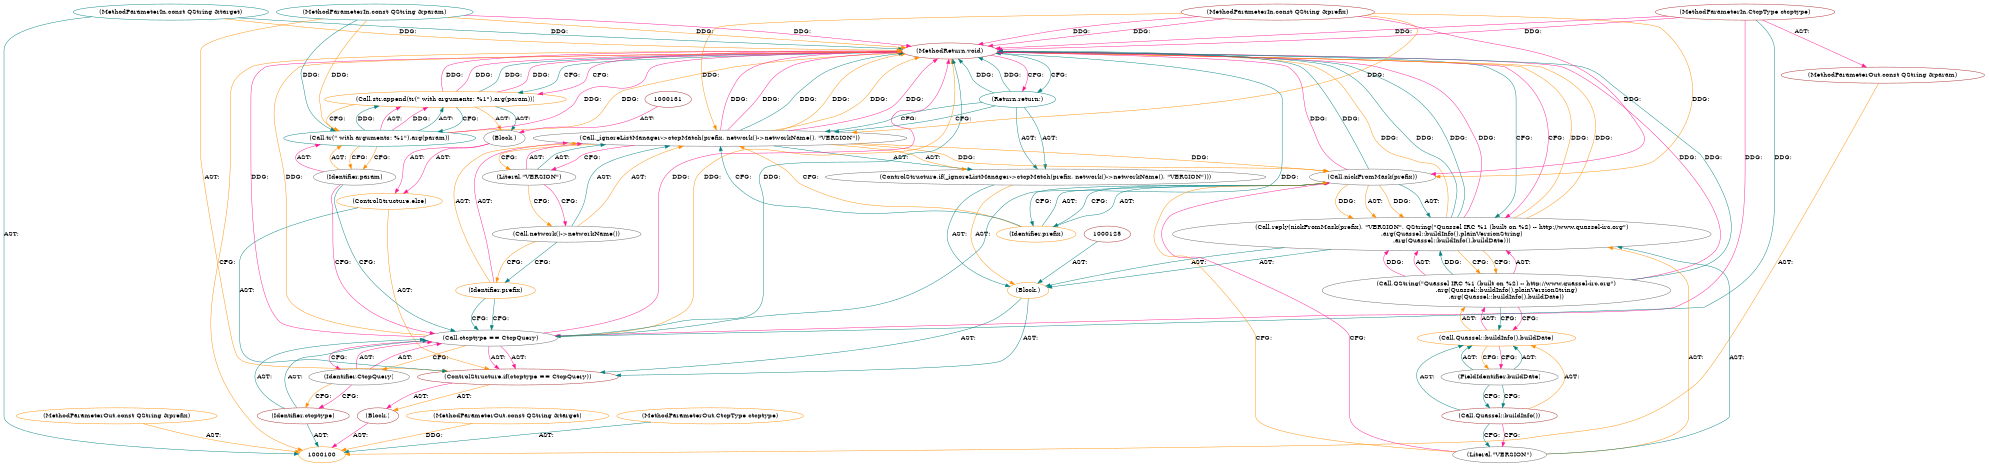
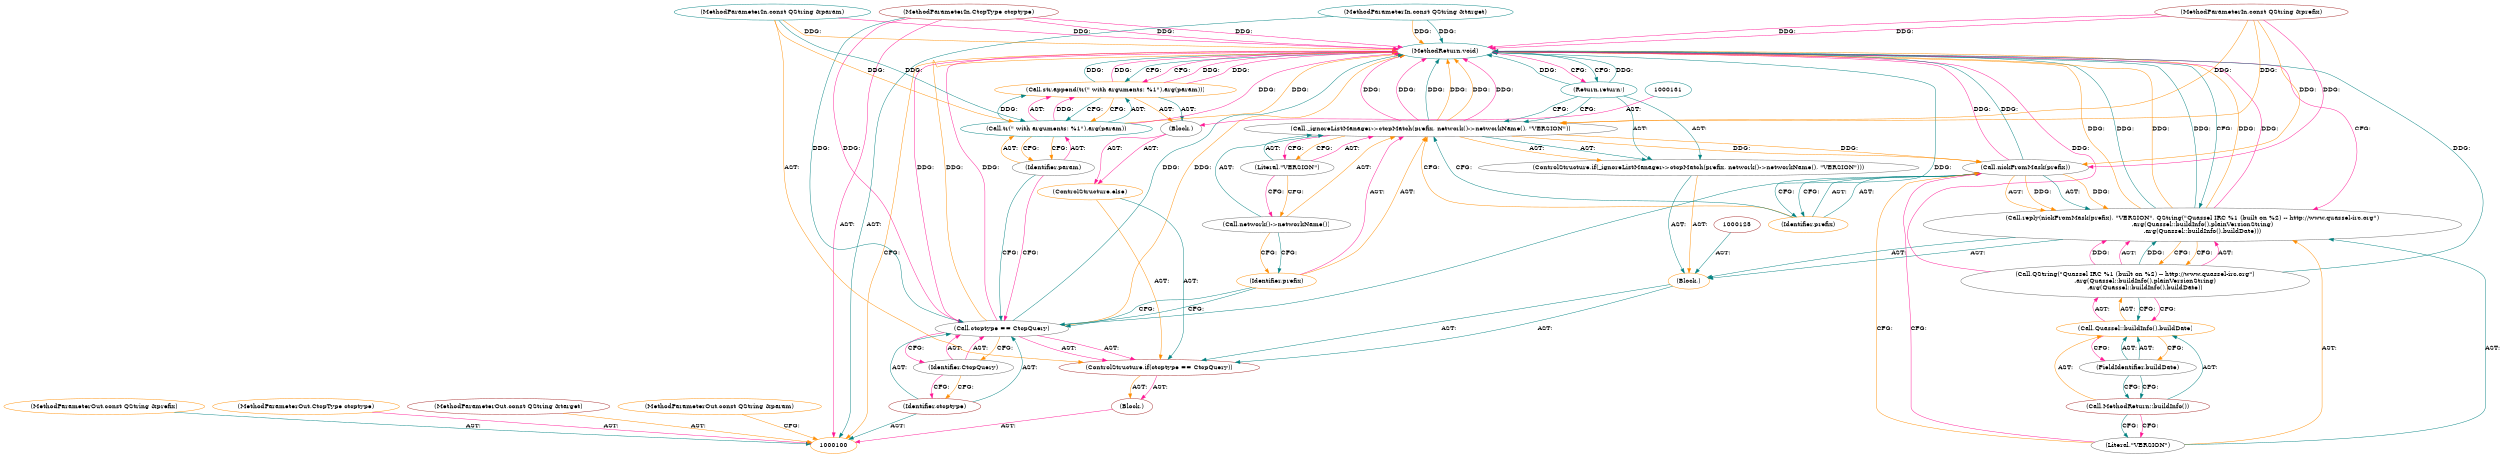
edge "(MethodParameterIn,CtcpType ctcptype)" -> "(MethodParameterOut,const QString &param)": now "(MethodParameterIn,CtcpType ctcptype)" -> "1000100"
node "(MethodReturn,void)": color brown -> teal
node "(MethodParameterOut,const QString &param)": color brown -> darkorange
node "1000131": color brown -> teal
edge "(MethodParameterOut,const QString &param)" -> "1000100": label "AST: " -> "CFG: "
node "(MethodParameterOut,const QString &target)": color darkorange -> brown
node "(Call,Quassel::buildInfo())": label "(Call,Quassel::buildInfo())" -> "(Call,MethodReturn::buildInfo())"
edge "(MethodParameterOut,const QString &target)" -> "1000100": label "DDG: " -> "AST: "
edge "(MethodParameterOut,CtcpType ctcptype)" -> "1000100": color teal -> deeppink
edge "(MethodParameterOut,const QString &prefix)" -> "1000100": color darkorange -> teal
